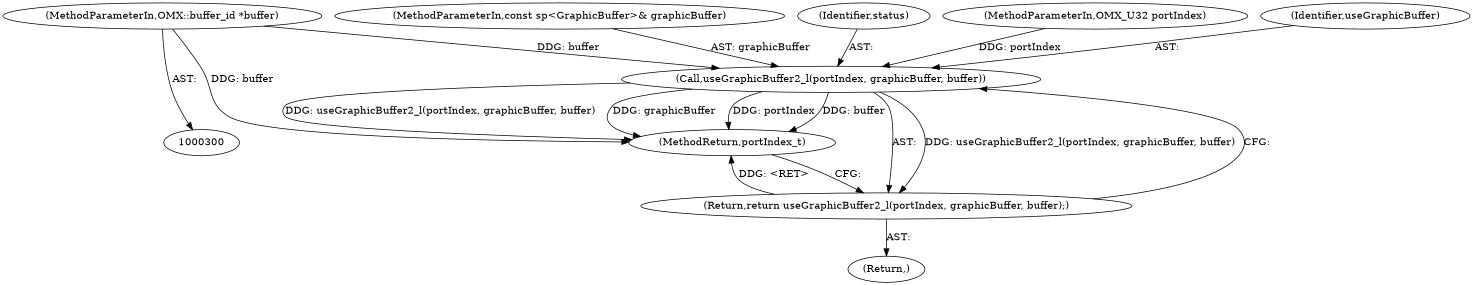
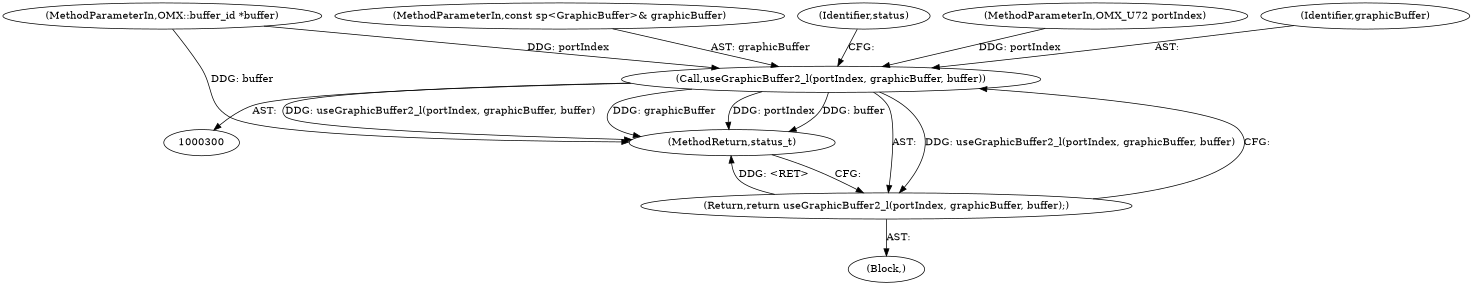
node "(MethodParameterIn,OMX_U32 portIndex)": label "(MethodParameterIn,OMX_U32 portIndex)" -> "(MethodParameterIn,OMX_U72 portIndex)"
node "(Identifier,useGraphicBuffer)": label "(Identifier,useGraphicBuffer)" -> "(Identifier,graphicBuffer)"
edge "(MethodParameterIn,OMX::buffer_id *buffer)" -> "(Call,useGraphicBuffer2_l(portIndex, graphicBuffer, buffer))": label "DDG: buffer" -> "DDG: portIndex"
edge "(Identifier,status)" -> "(Call,useGraphicBuffer2_l(portIndex, graphicBuffer, buffer))": label "AST: " -> "CFG: "
edge "(MethodParameterIn,OMX::buffer_id *buffer)" -> "1000300": now "(Call,useGraphicBuffer2_l(portIndex, graphicBuffer, buffer))" -> "1000300"
node "(MethodReturn,portIndex_t)": label "(MethodReturn,portIndex_t)" -> "(MethodReturn,status_t)"
node "(Return,)": label "(Return,)" -> "(Block,)"
